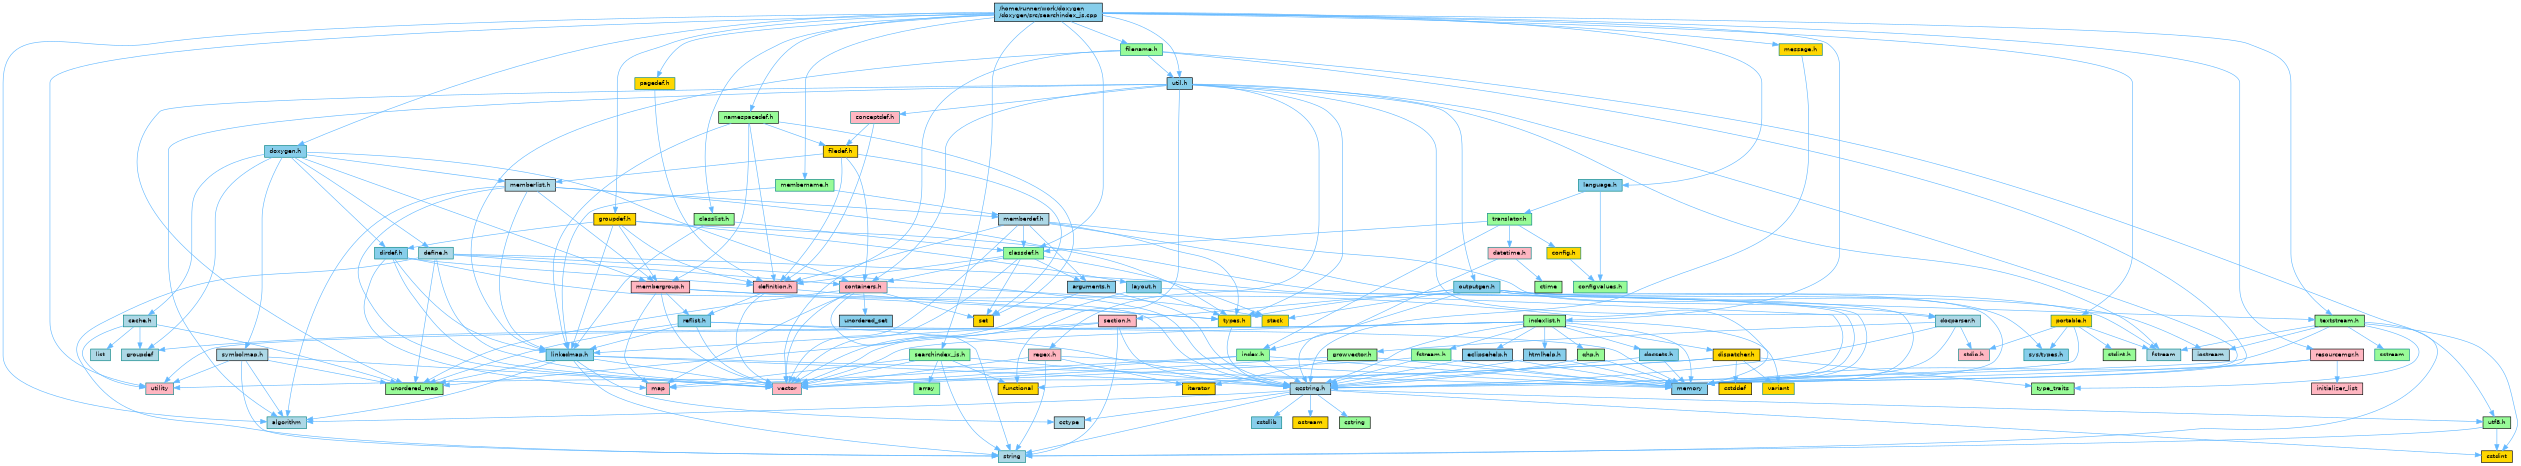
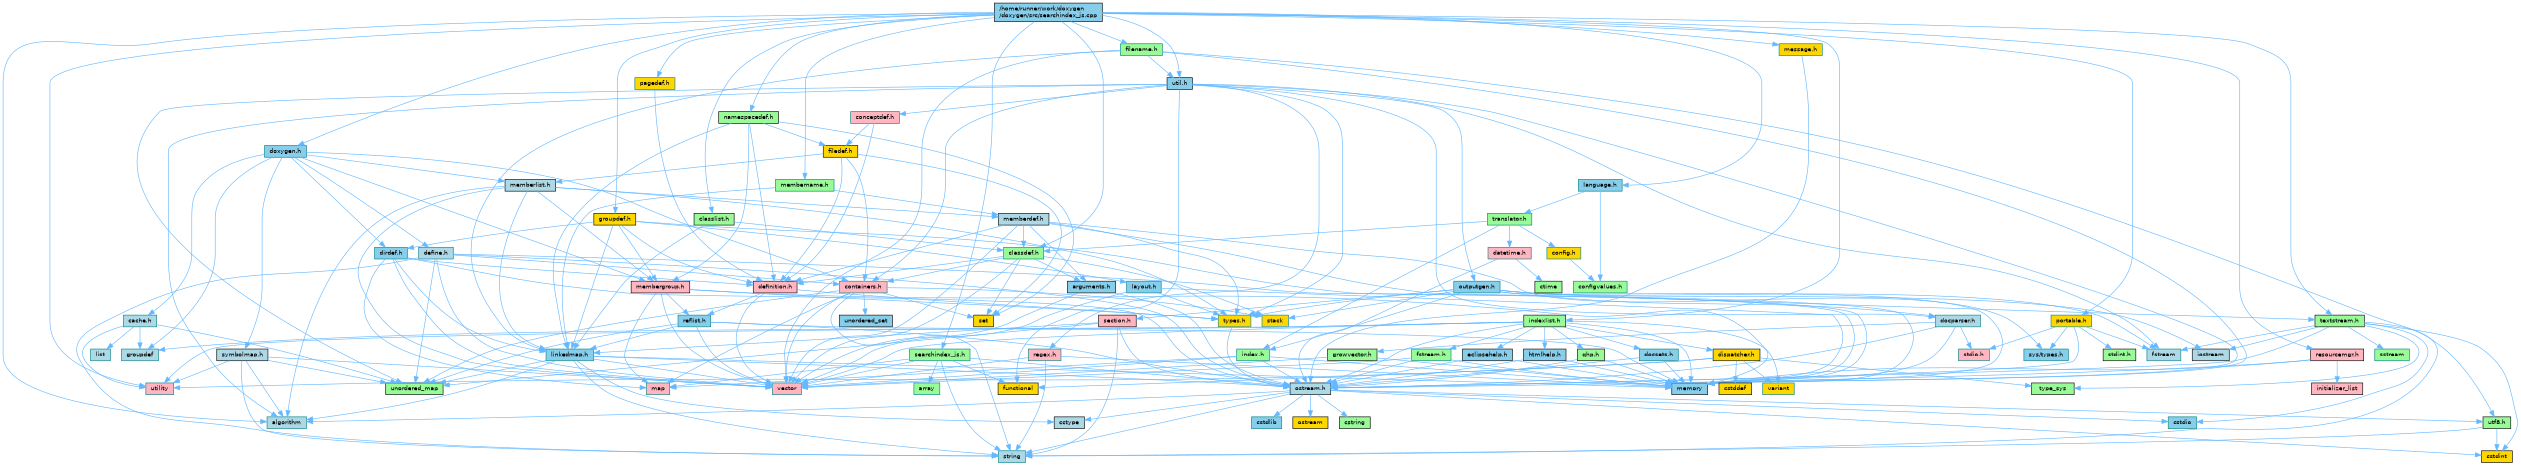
node "iterator": removed
node "qcstring.h": label "qcstring.h" -> "ostream.h"
node "type_traits": label "type_traits" -> "type_sys"
node "cstdio": added
